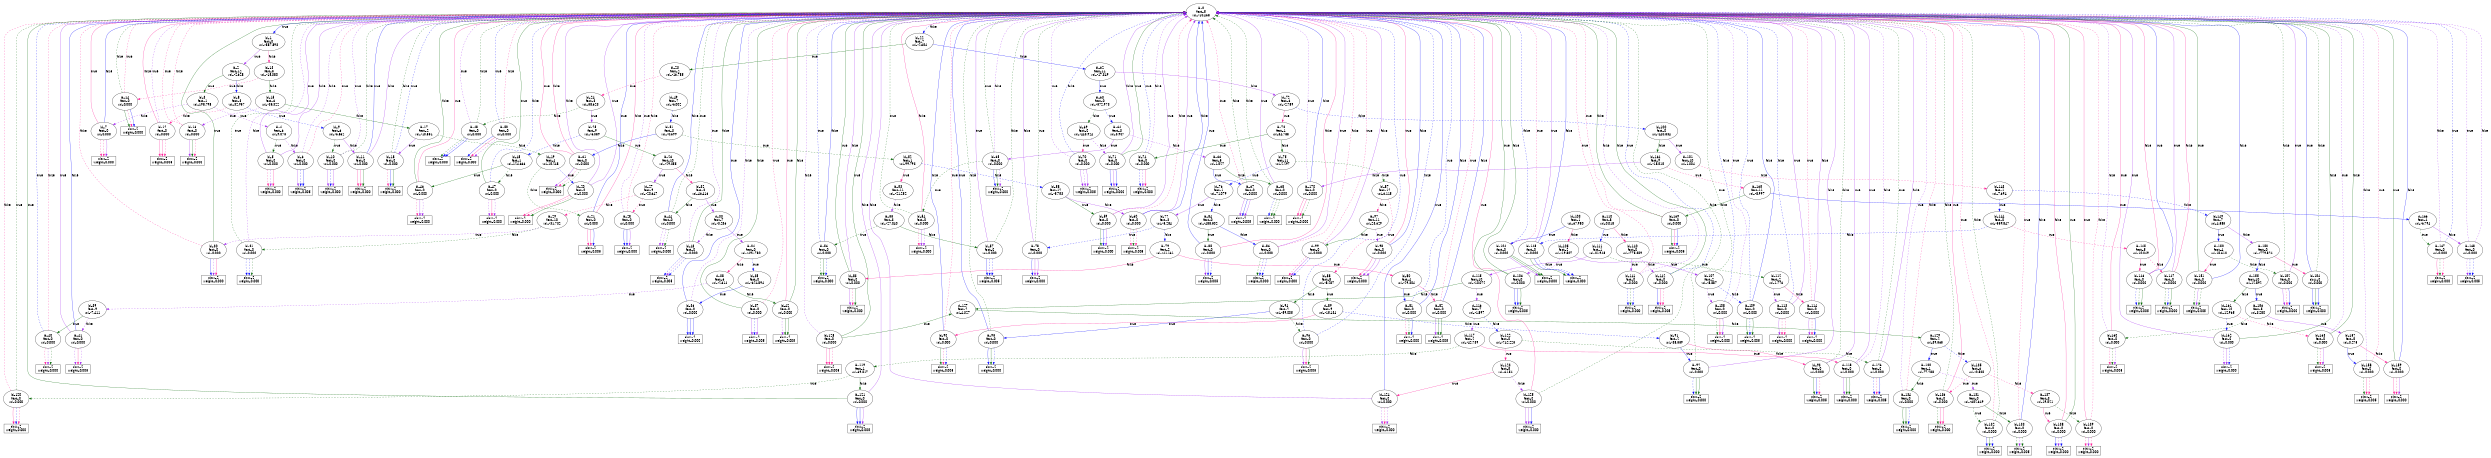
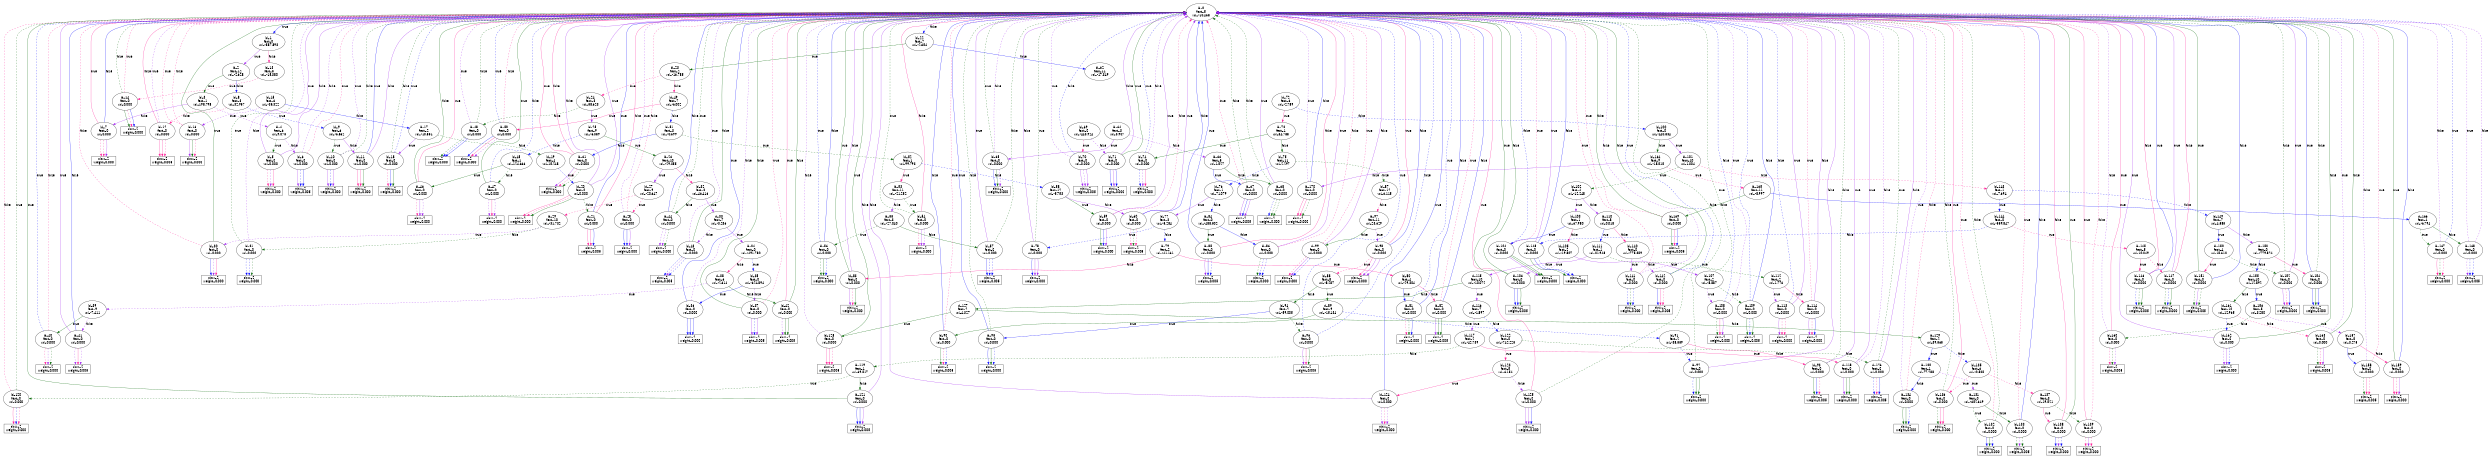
edge "id=62 feat=11 val=-17.349" -> "id=72 feat=6 val=-2.789": removed, label "false"
edge "id=13 feat=5 val=-15.380" -> "id=15 feat=6 val=-35.322": removed, label "false"
edge "id=23 feat=2 val=-16.785" -> "id=49 feat=7 val=-6.002": added, label "false"
node "id=63 feat=0 val=-572.973": removed
edge "id=3 feat=1 val=198.798" -> "id=7 feat=0 val=0.000": style dashed -> solid
edge "id=15 feat=6 val=-35.322" -> "id=17 feat=2 val=-10.851": color darkgreen -> blue
edge "id=49 feat=7 val=-6.002" -> "id=50 feat=0 val=0.000": added, label "true"
edge "id=65 feat=0 val=0.000" -> "id=54 feat=0 val=0.000": now "id=53 feat=11 val=-21.252" -> "id=54 feat=0 val=0.000"
edge "id=75 feat=11 val=2.297" -> "id=76 feat=1 val=71.079": label "true" -> "false"
node "id=102 feat=4 val=-12.248": added
edge "id=19 feat=4 val=15.248" -> "id=21 feat=0 val=0.000": now "id=20 feat=0 val=0.000" -> "id=21 feat=0 val=0.000"
edge "id=27 feat=9 val=-20.647" -> "id=29 feat=10 val=-31.732": label "false" -> "true"
edge "id=166 feat=4 val=-6.794" -> "id=168 feat=0 val=0.000": color purple -> darkgreen
edge "id=87 feat=12 val=6.115" -> "id=88 feat=8 val=-8.287": now "id=98 feat=0 val=0.000" -> "id=88 feat=8 val=-8.287"
node "id=154 class=0 val=0.000": label "id=154 class=0 val=0.000" -> "id=154 feat=0 val=0.000"
edge "id=35 feat=0 val=-624.894" -> "id=37 feat=0 val=0.000": added, label "false"
edge "id=107 feat=2 val=-8.887" -> "id=109 feat=0 val=0.000": color blue -> darkgreen
edge "id=89 feat=9 val=-15.134" -> "id=90 feat=0 val=0.000": color deeppink -> darkgreen
edge "id=156 feat=5 val=3.280" -> "id=157 feat=5 val=3.275": style solid -> dashed
edge "id=128 feat=0 val=0.000" -> "id=127 feat=2 val=4.327": reversed
edge "id=91 feat=2 val=-38.559" -> "id=92 feat=0 val=0.000": style solid -> dashed
edge "id=130 feat=1 val=77.288" -> "id=134 feat=0 val=0.000": color darkgreen -> blue
